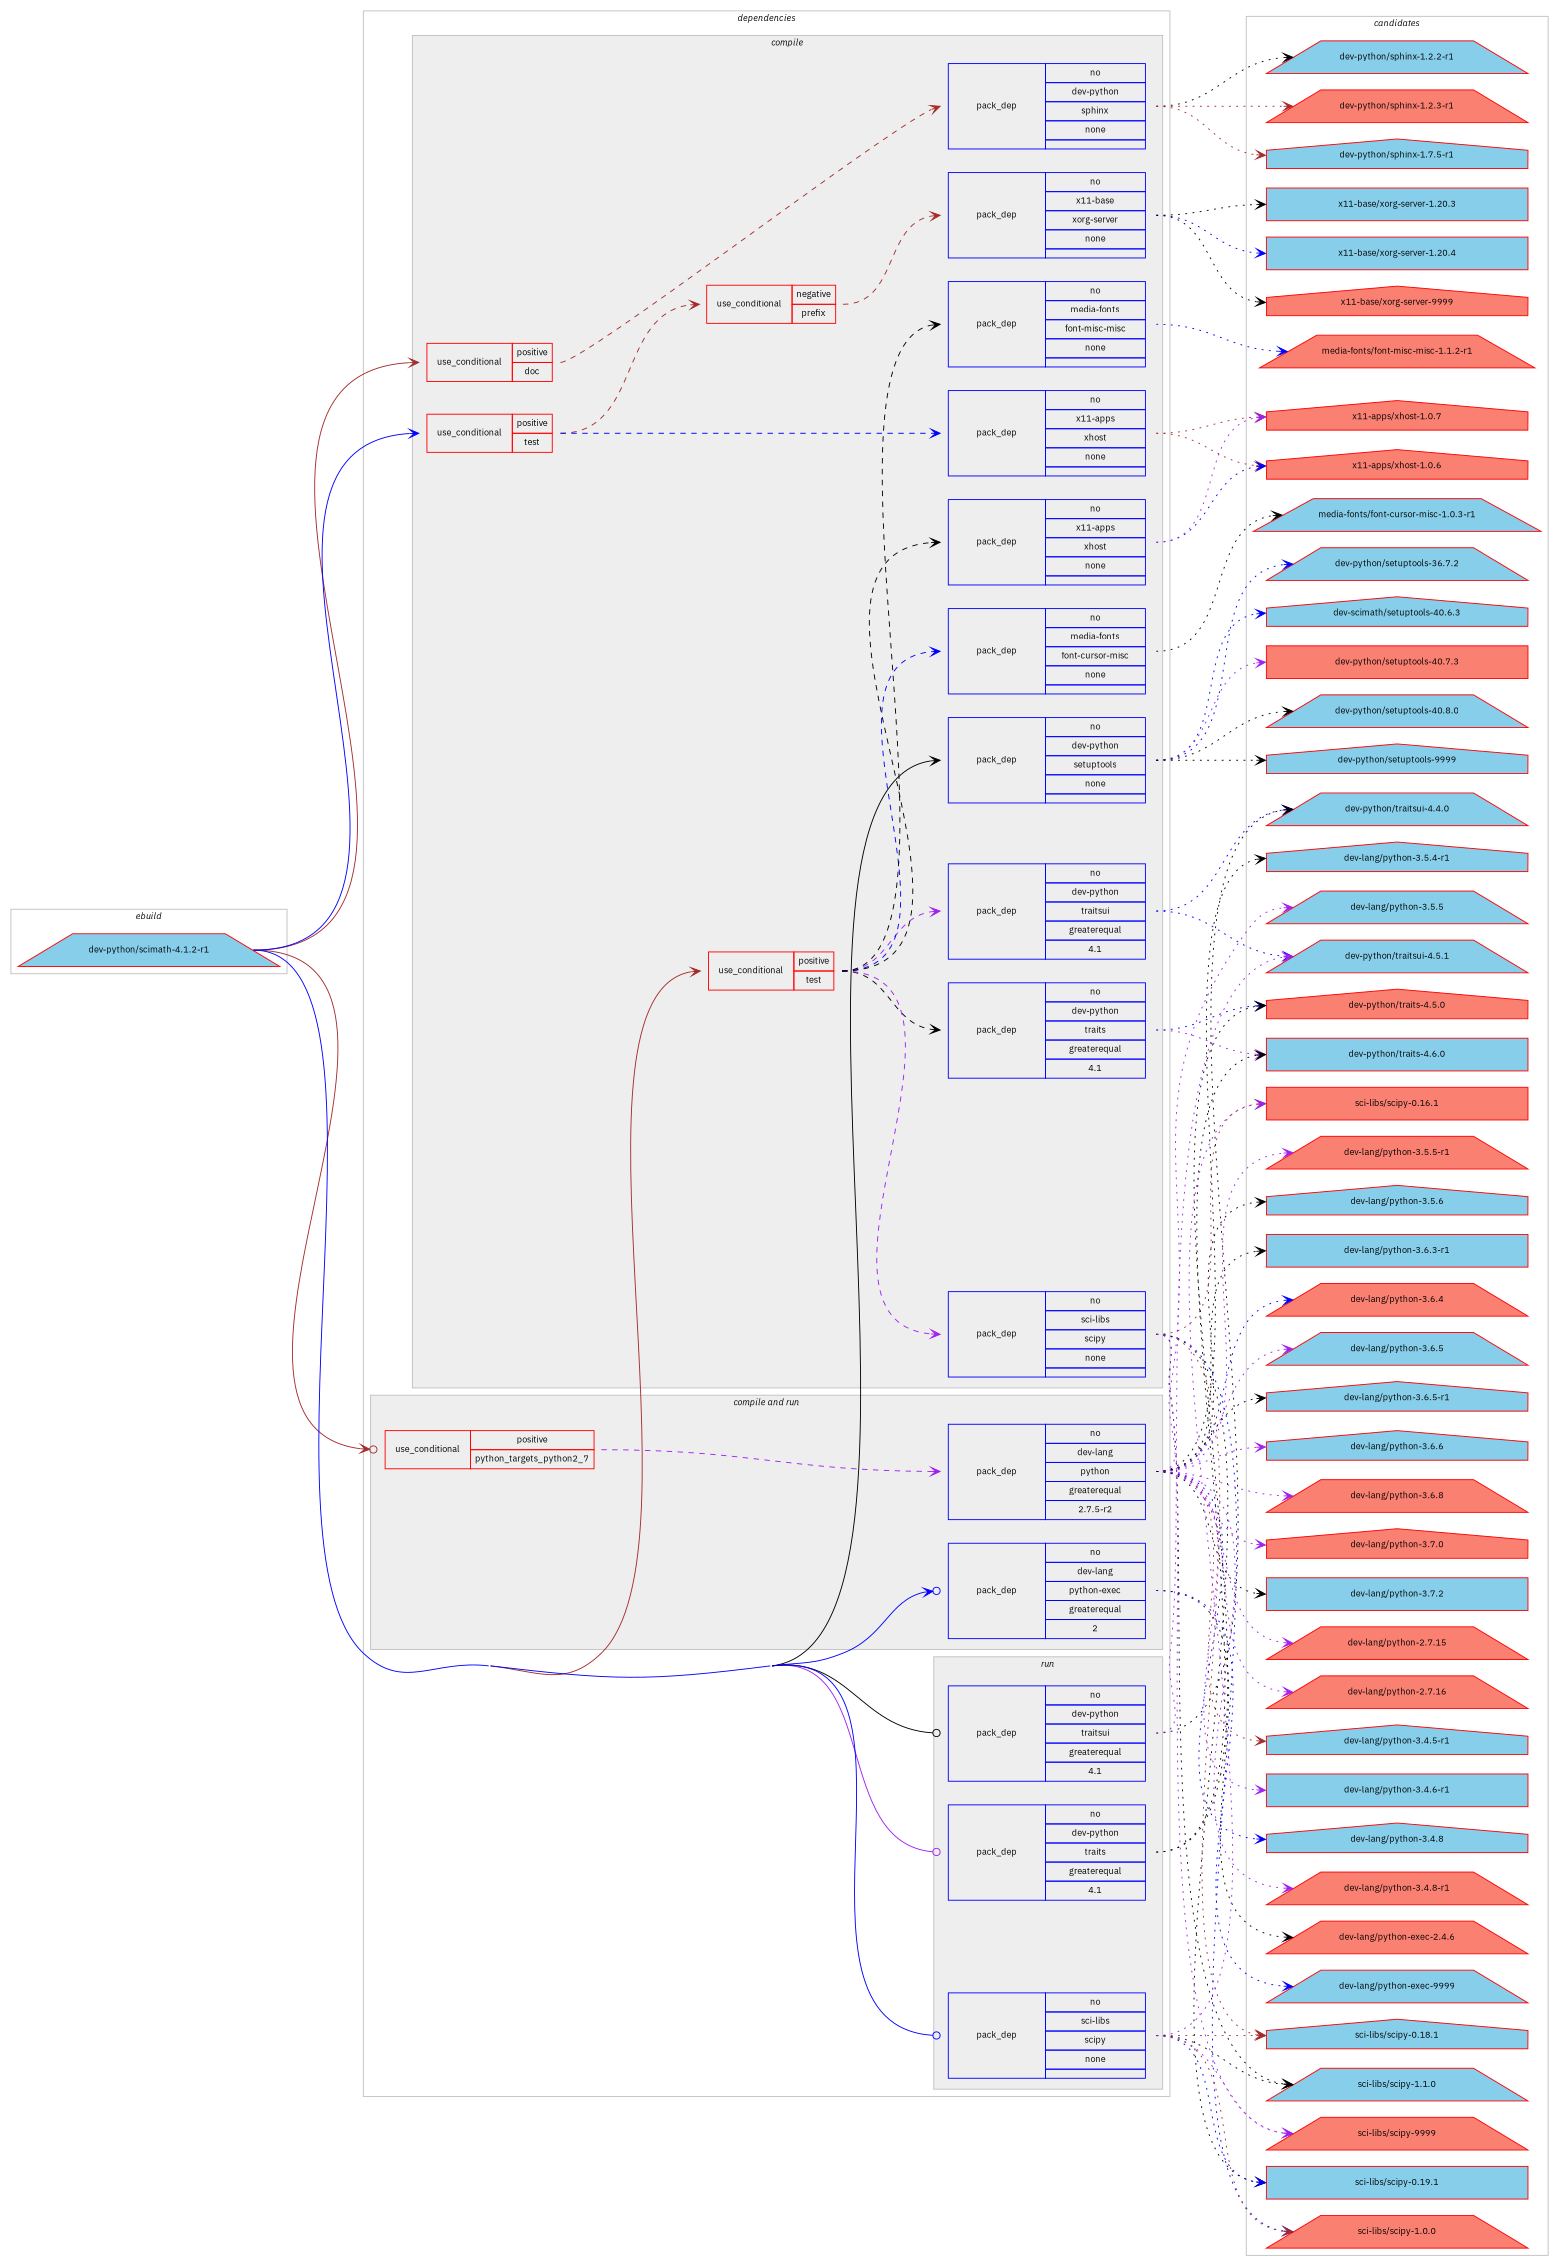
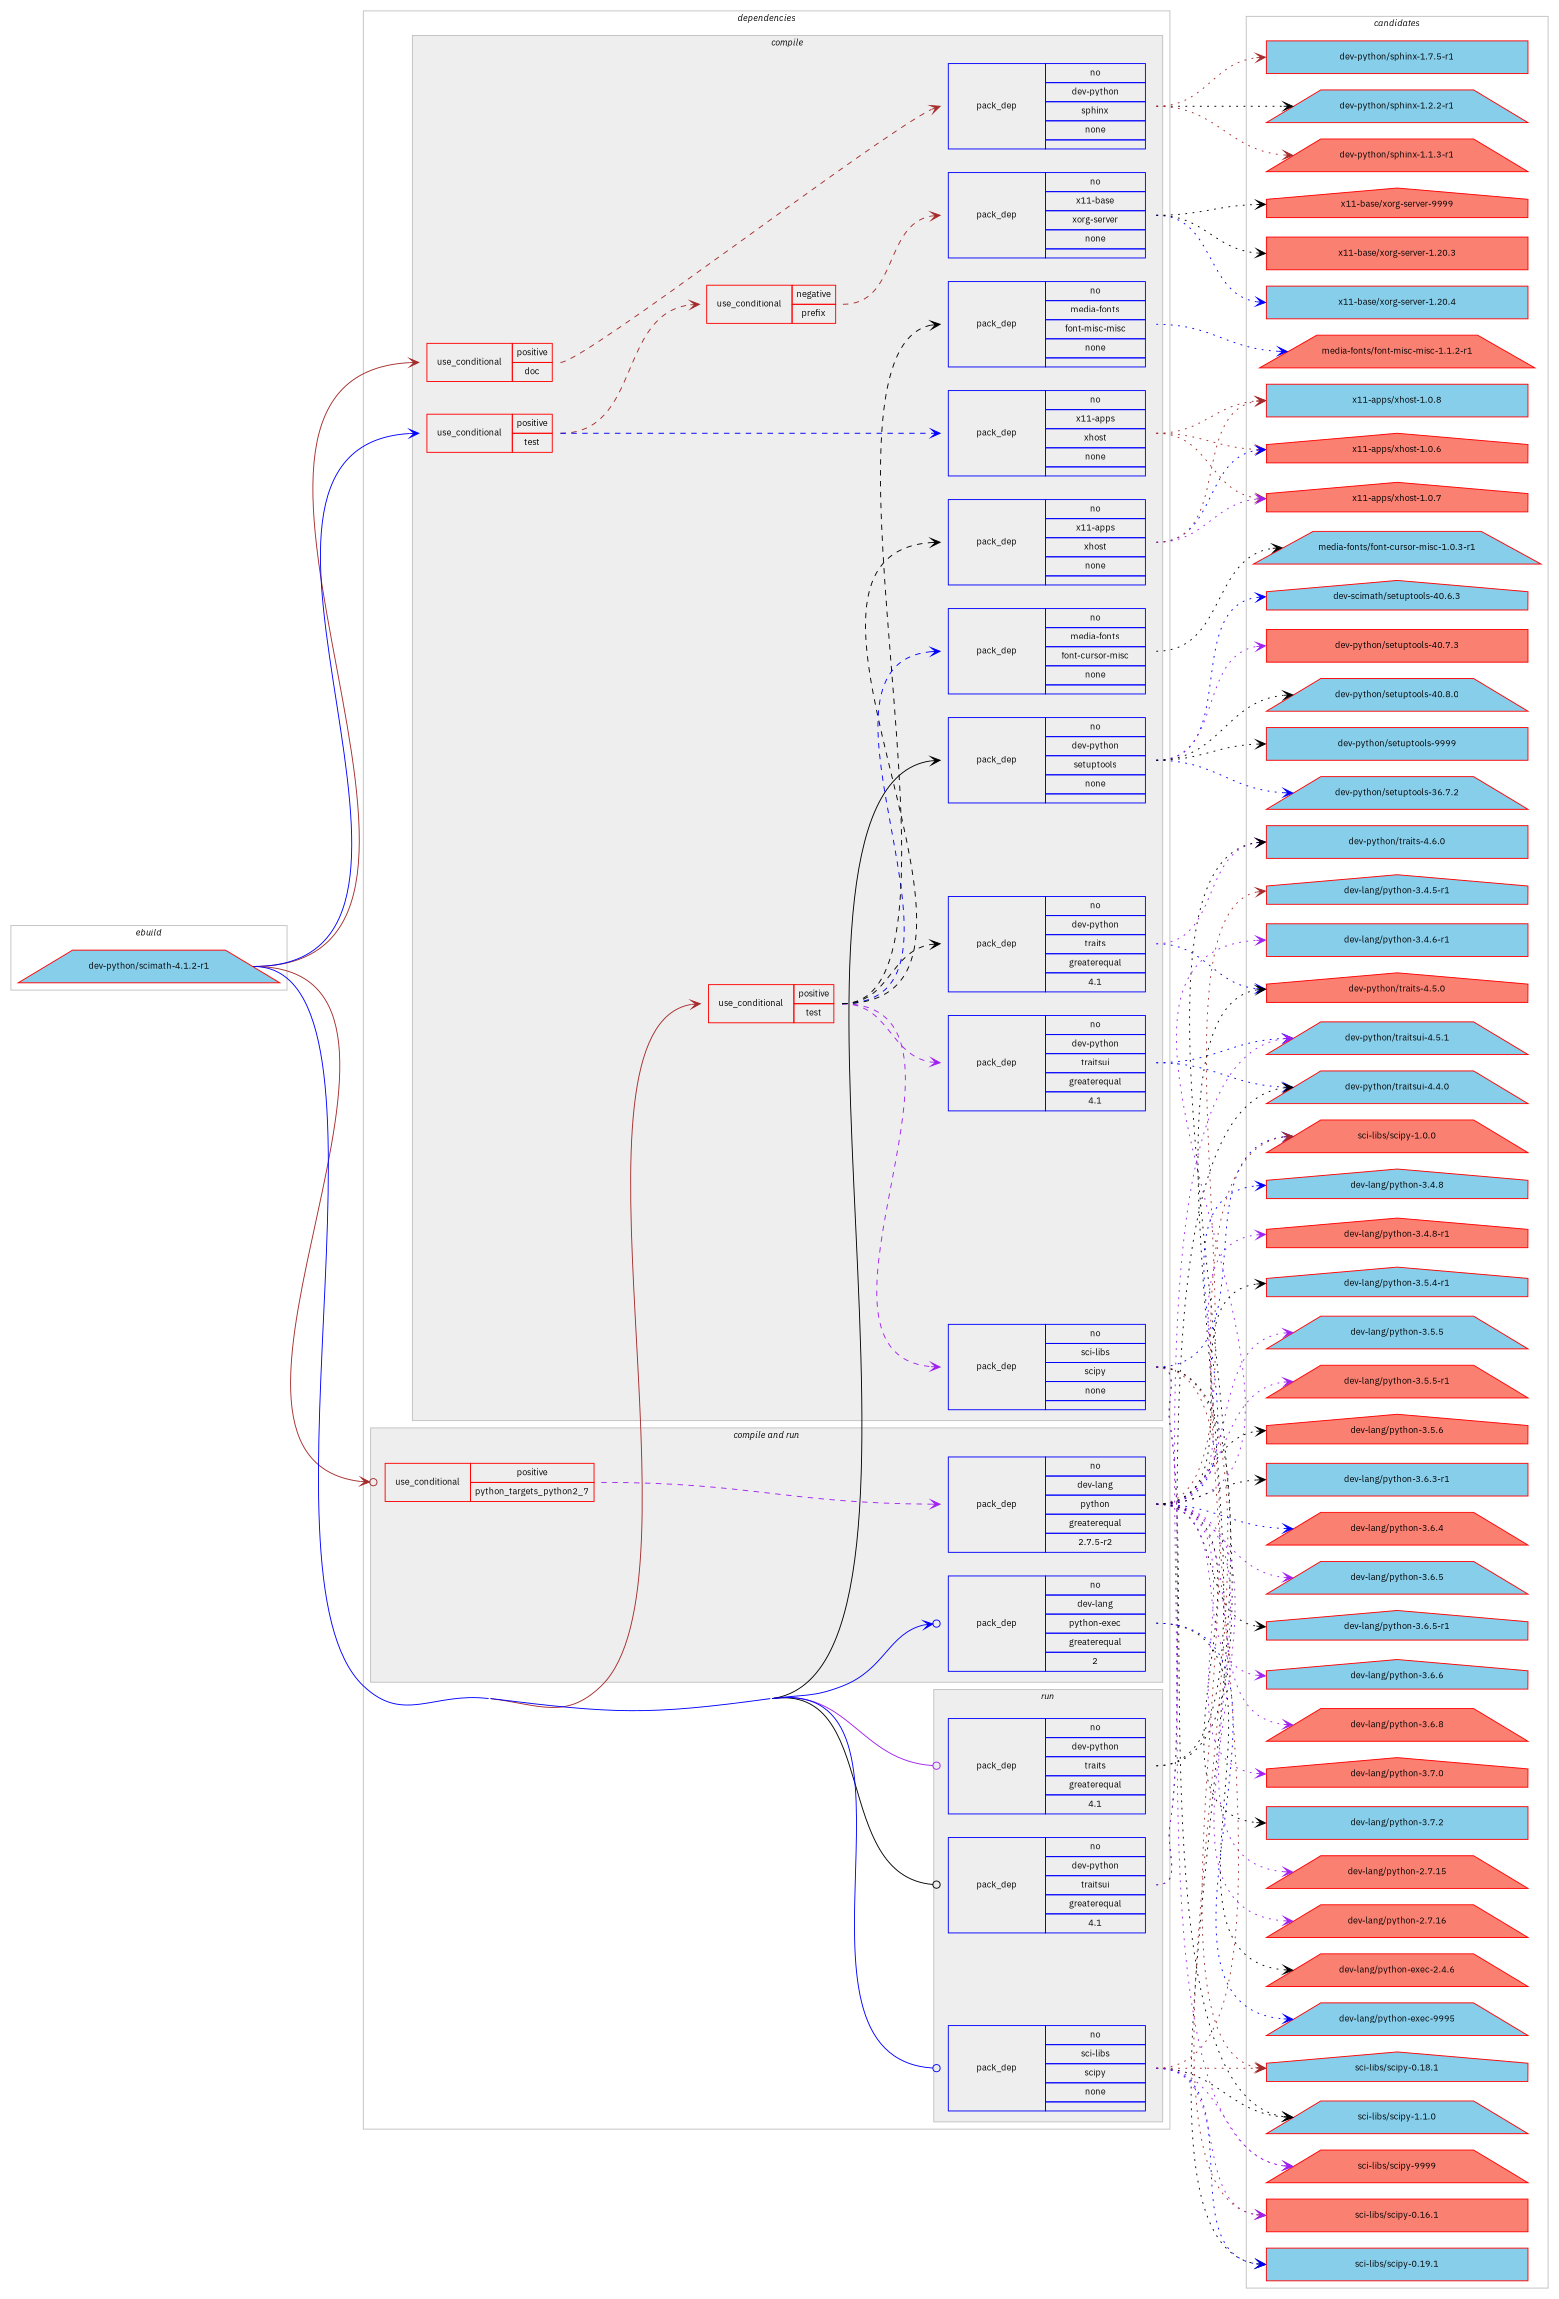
node "dev-python/sphinx-1.2.3-r1": label "dev-python/sphinx-1.2.3-r1" -> "dev-python/sphinx-1.1.3-r1"
node "dev-python/sphinx-1.7.5-r1": shape house -> box
node "x11-base/xorg-server-1.20.3": fillcolor skyblue -> salmon
node "x11-apps/xhost-1.0.8": added
node "dev-python/setuptools-9999": shape house -> box
node "dev-lang/python-3.5.6": fillcolor skyblue -> salmon
node "dev-lang/python-3.4.8-r1": shape trapezium -> house
node "dev-lang/python-exec-9999": label "dev-lang/python-exec-9999" -> "dev-lang/python-exec-9995"
